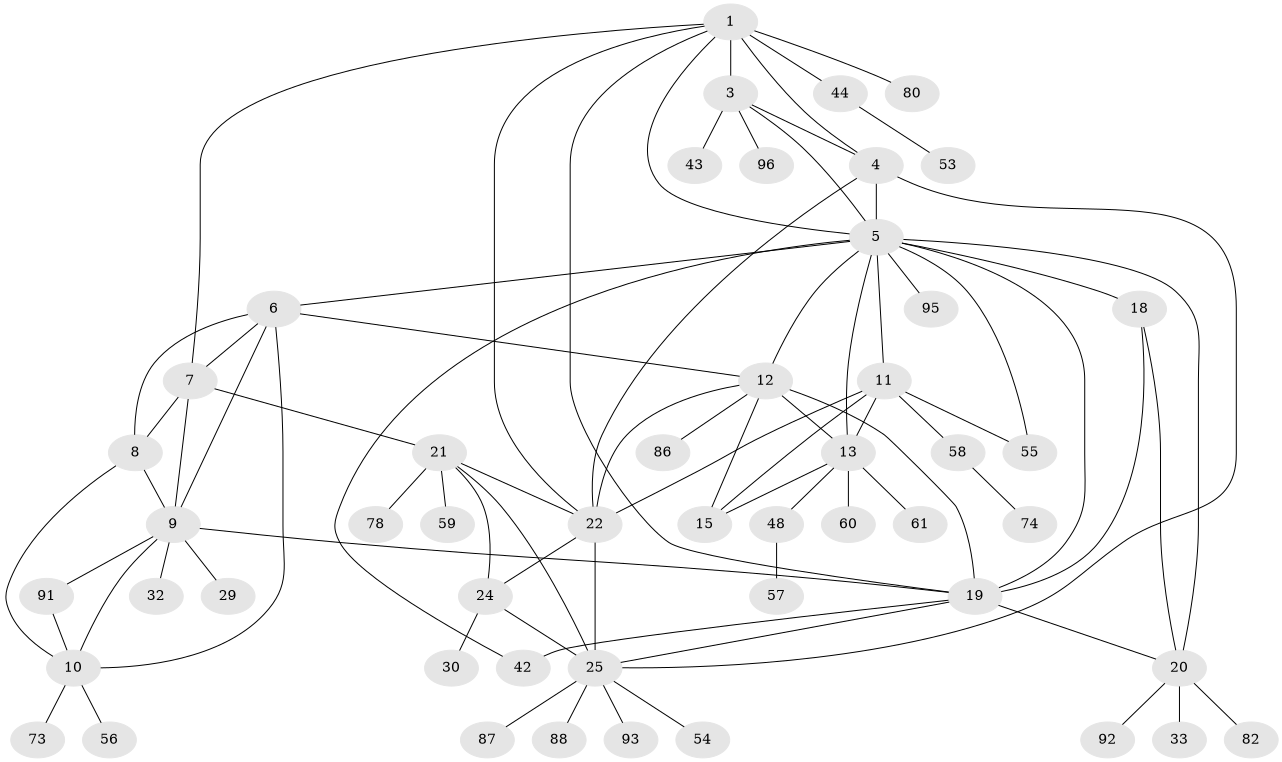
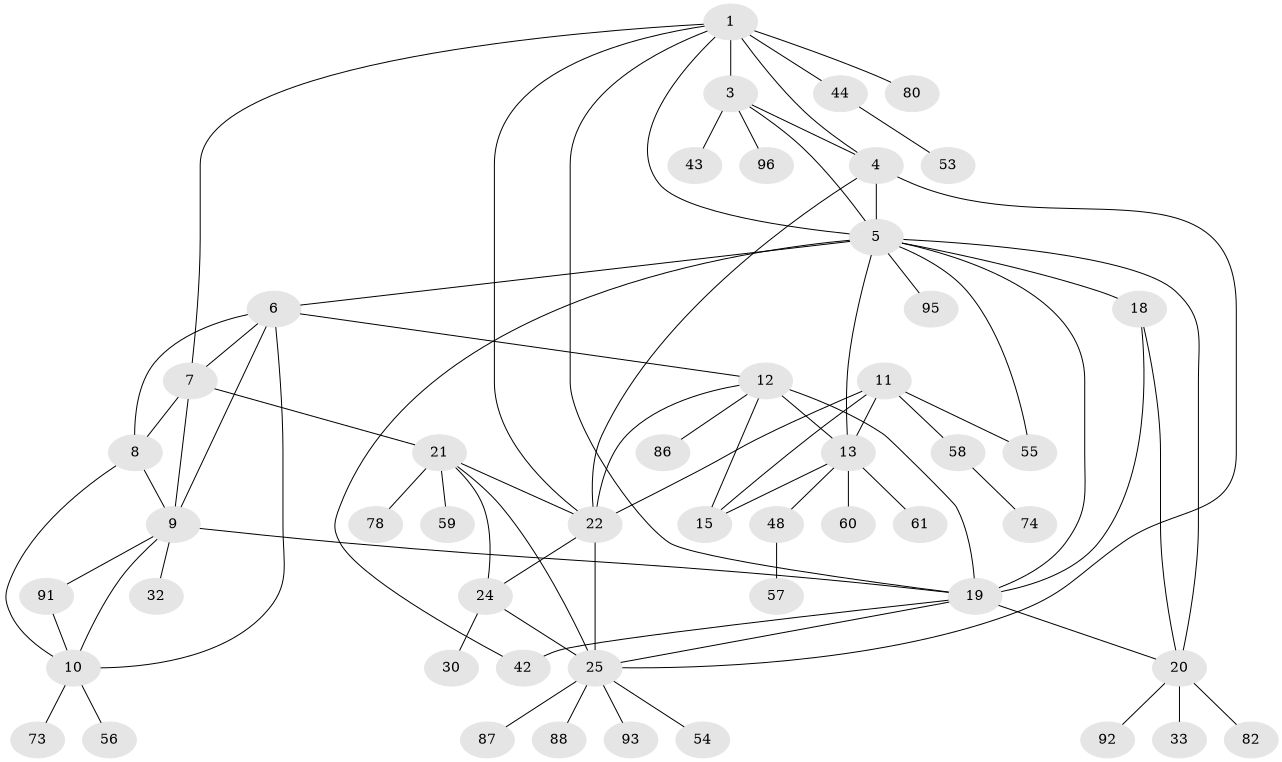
edge "5" -- "12": removed
edge "5" -- "11": removed
node "29": removed
